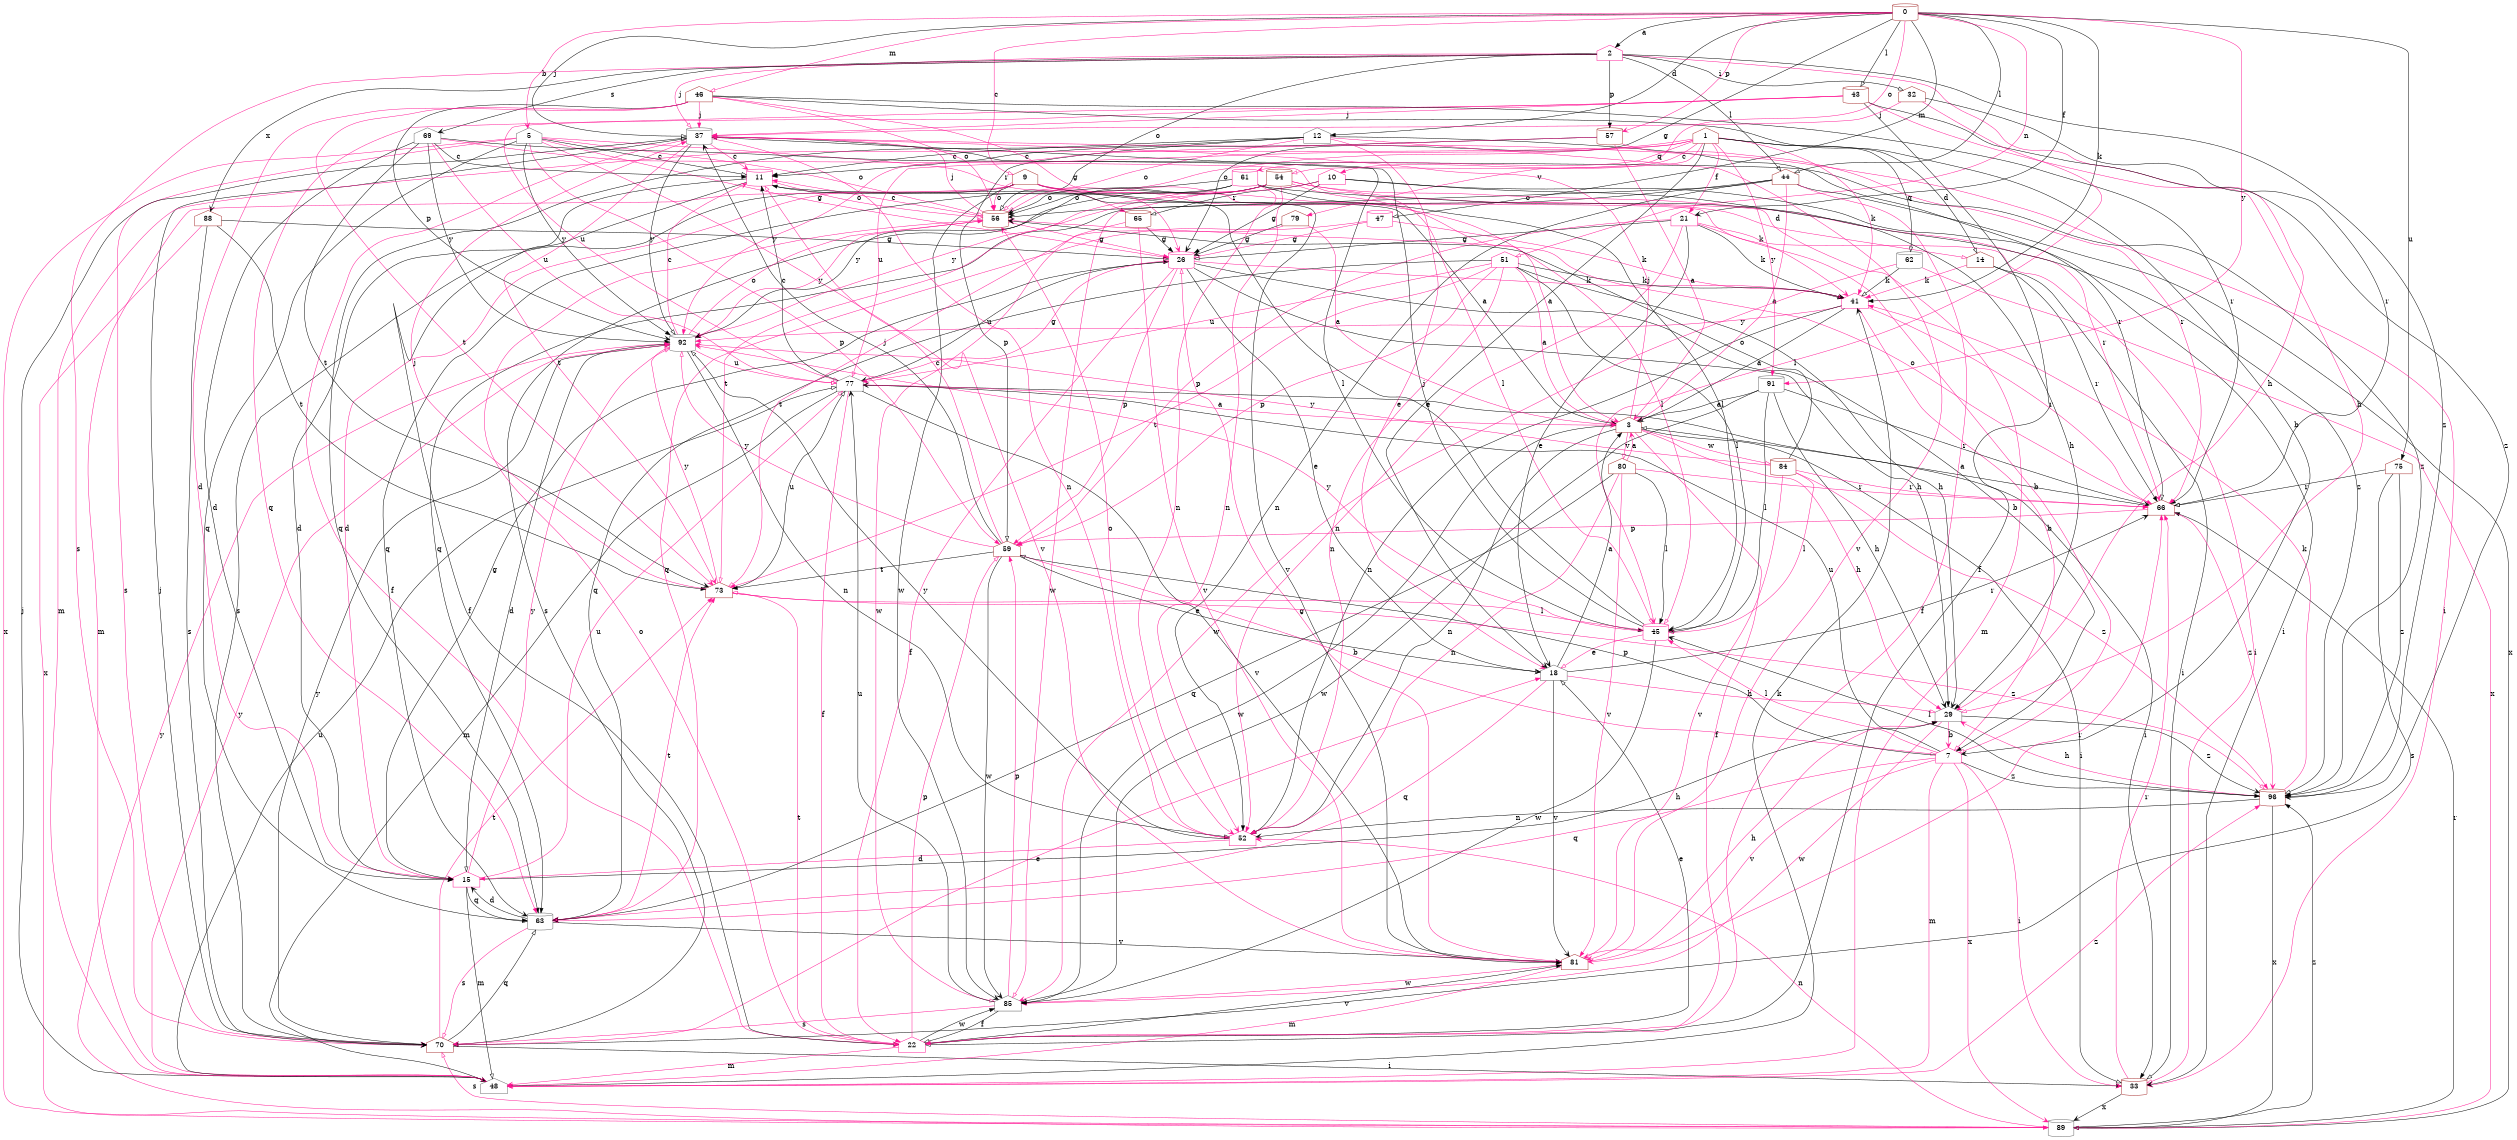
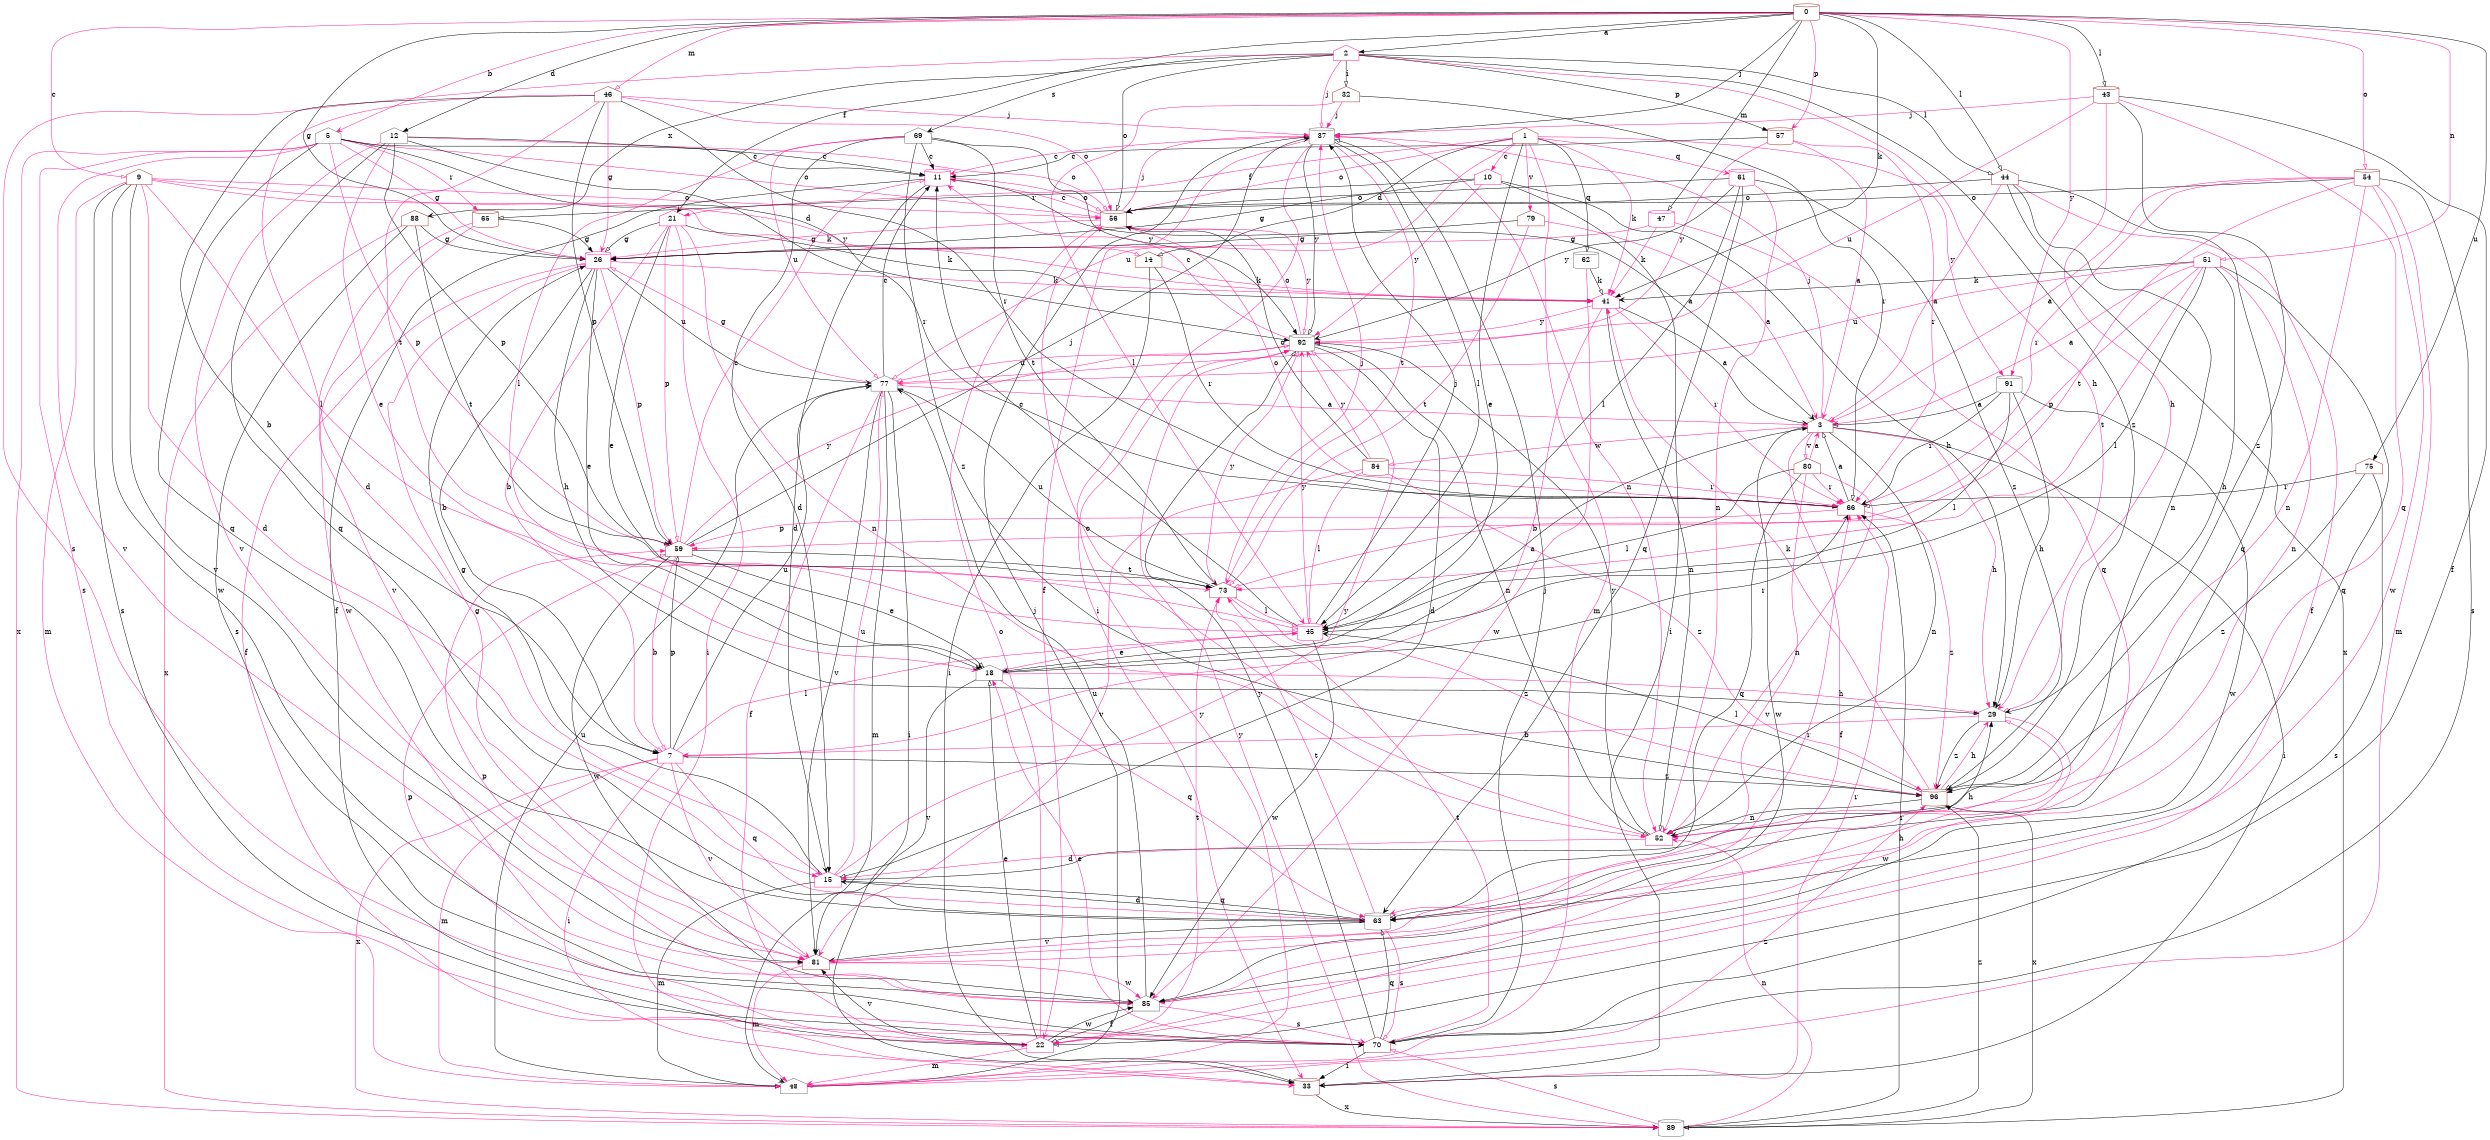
edge "46" -> "92": now "46" -> "59"
edge "62" -> "89": removed, label "x"
edge "48" -> "41": removed, label "k"
